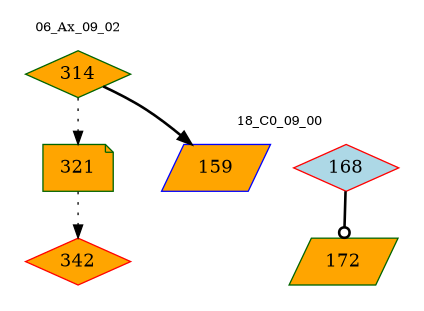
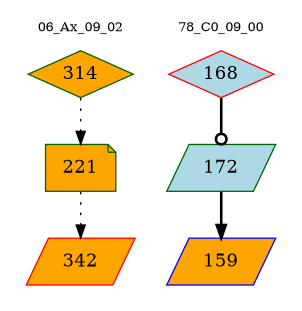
edge "314" -> "159": now "172" -> "159"
cluster "18_C0_09_00": label "18_C0_09_00" -> "78_C0_09_00"
node "321": label "321" -> "221"
node "342": shape diamond -> parallelogram
node "172": fillcolor orange -> lightblue
